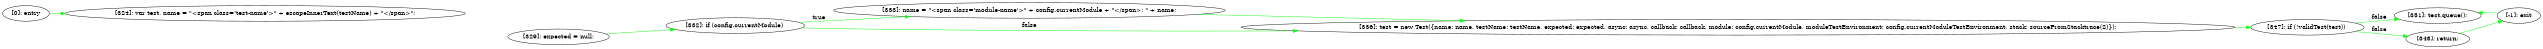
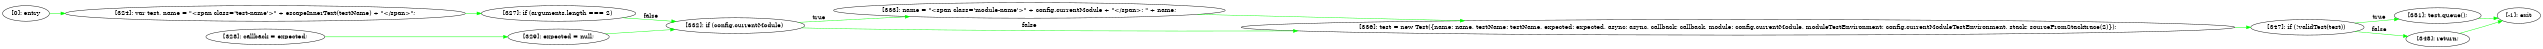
node "[327]: if (arguments.length === 2)": added
edge "[-1]: exit" -> "[351]: test.queue();": reversed
edge "[347]: if (!validTest(test))" -> "[351]: test.queue();": label "false" -> "true"
node "[328]: callback = expected;": added
